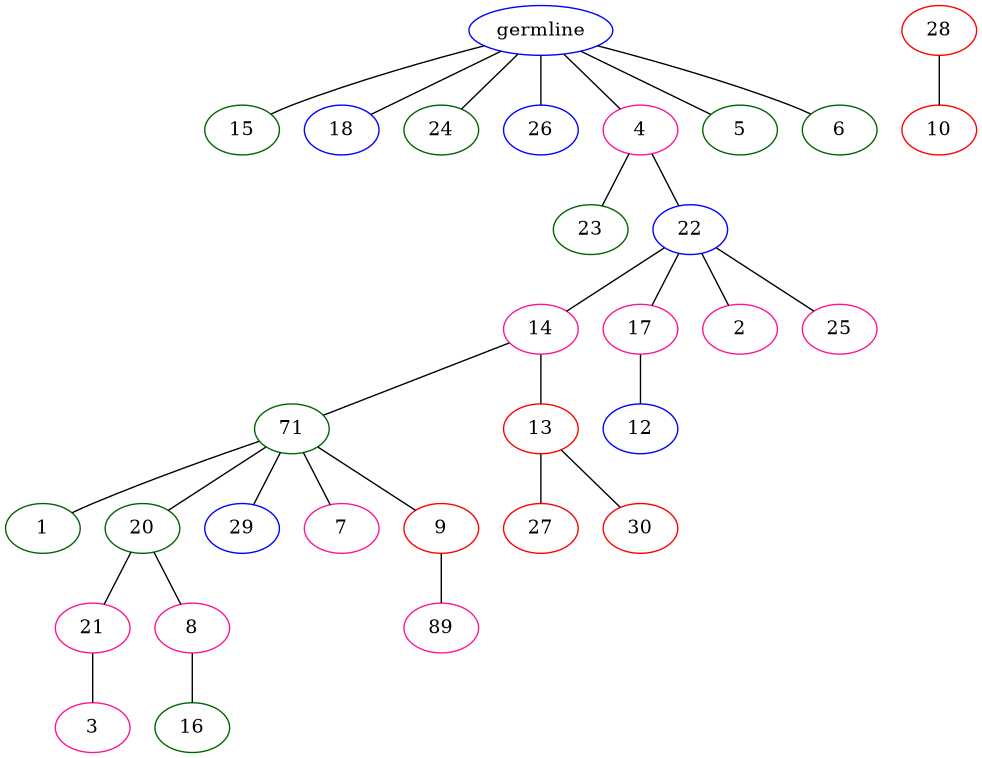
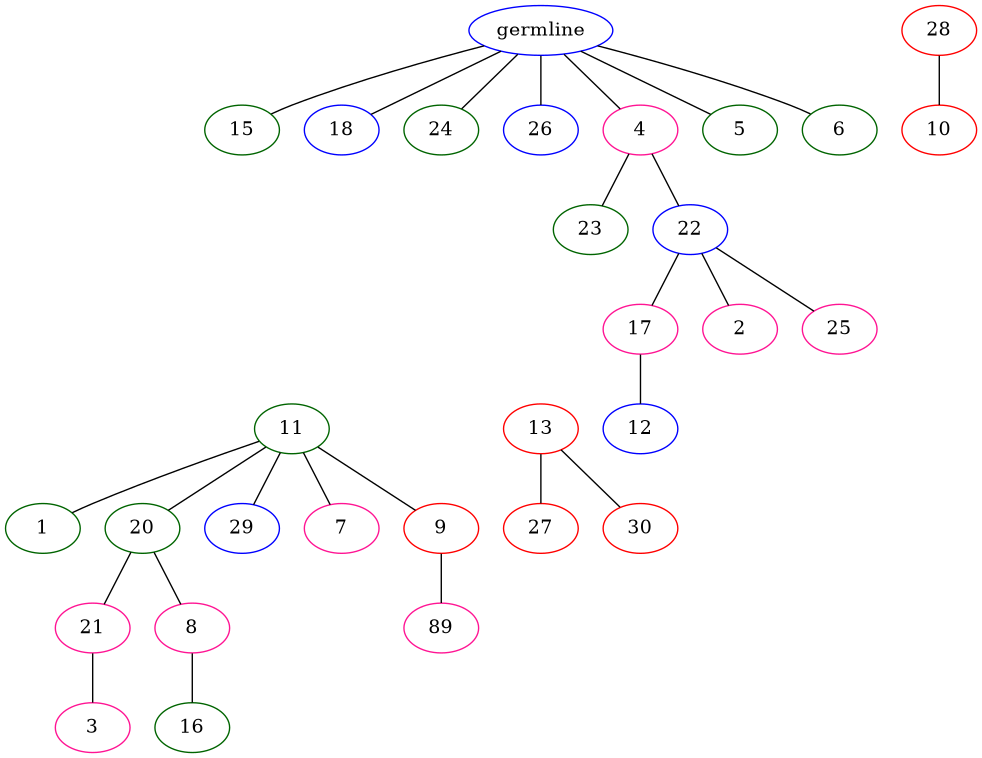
node "14": removed
node "71": label "71" -> "11"
